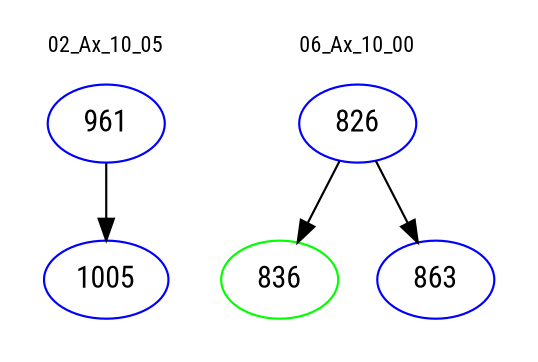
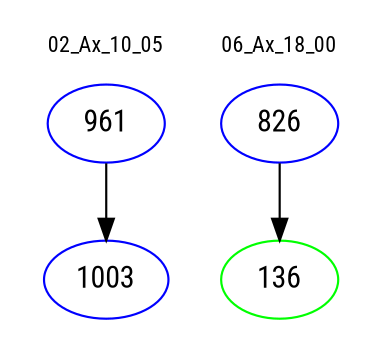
cluster "06_Ax_10_00": label "06_Ax_10_00" -> "06_Ax_18_00"
node "1005": label "1005" -> "1003"
node "836": label "836" -> "136"
node "863": removed
